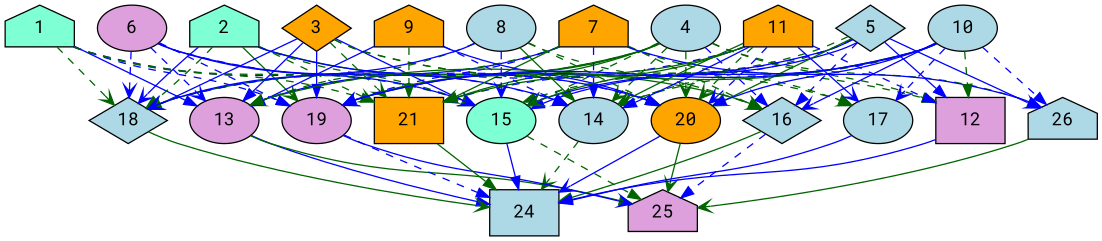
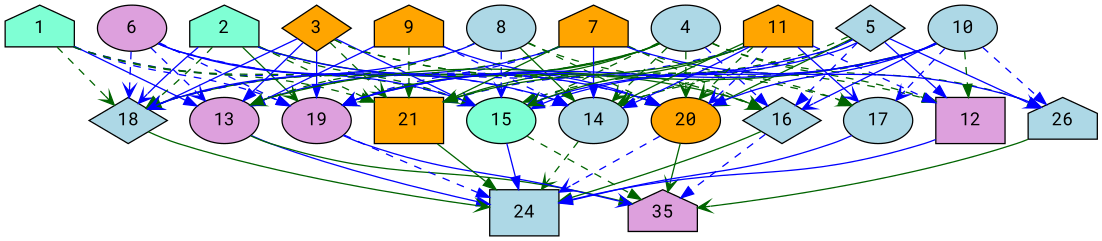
edge "7" -> "14": style dashed -> solid
edge "20" -> "24": style solid -> dashed
node "25": label "25" -> "35"
